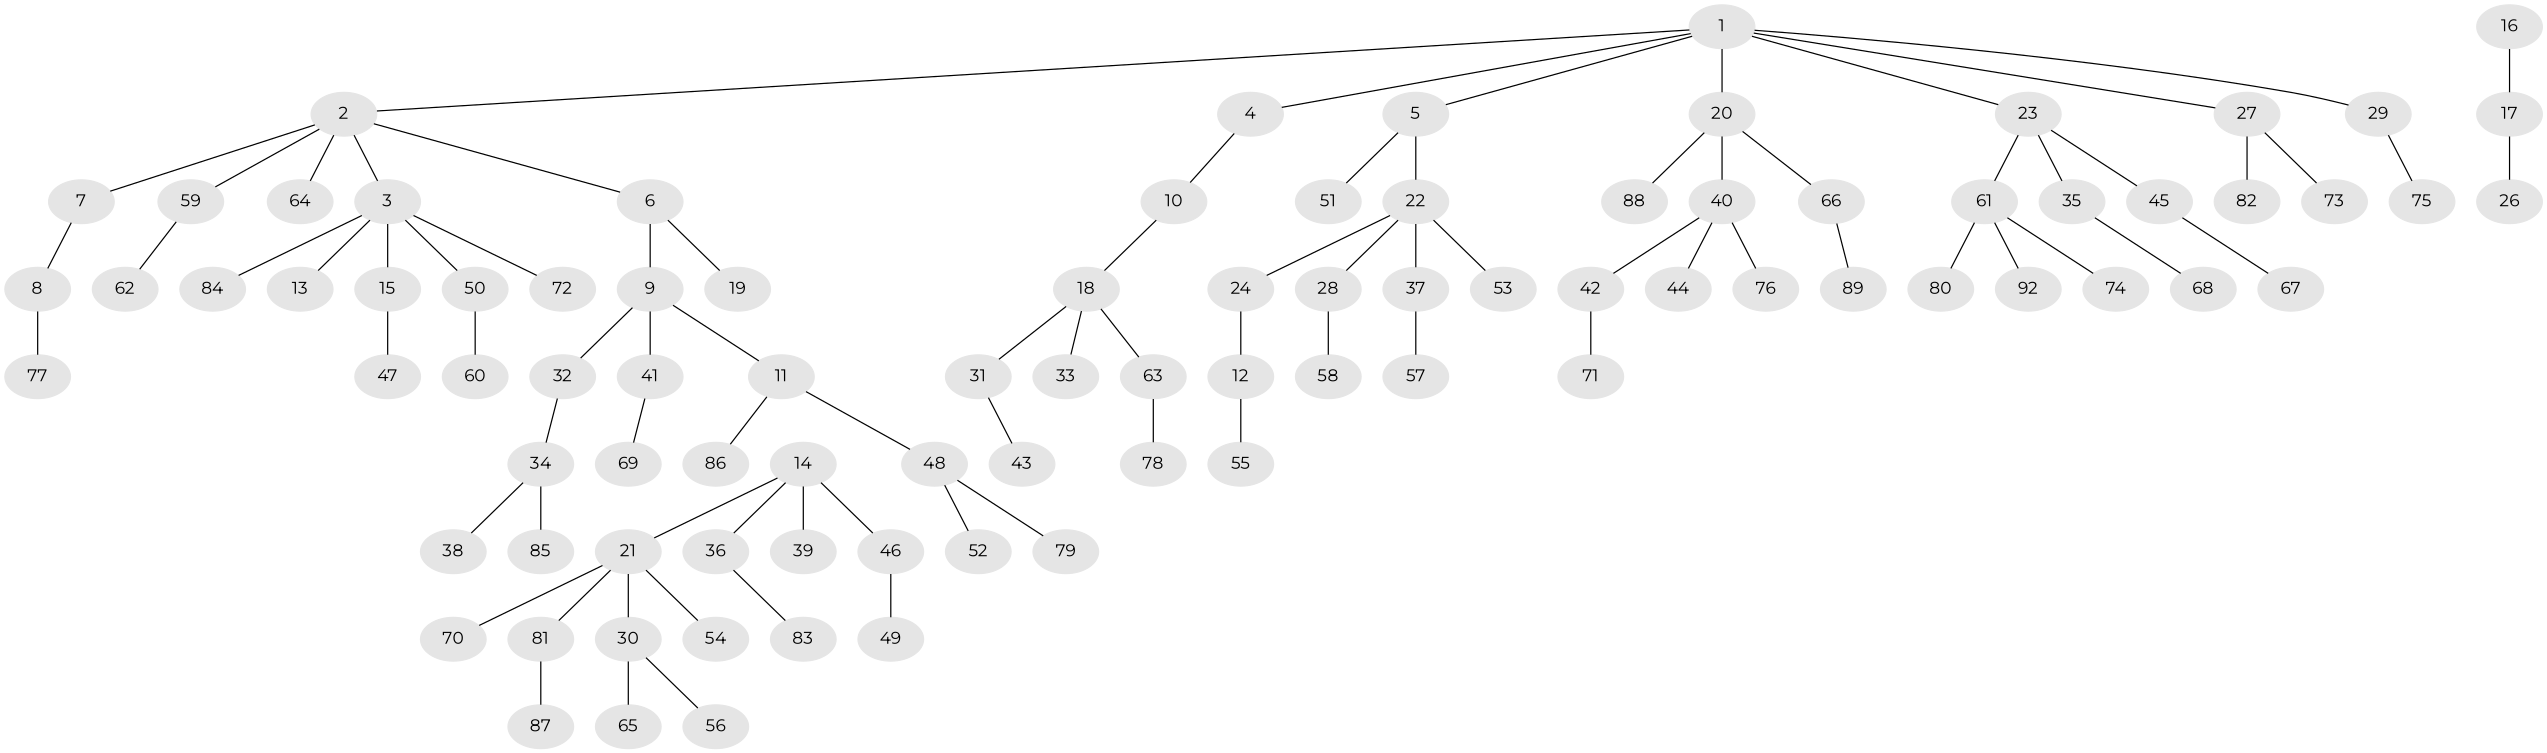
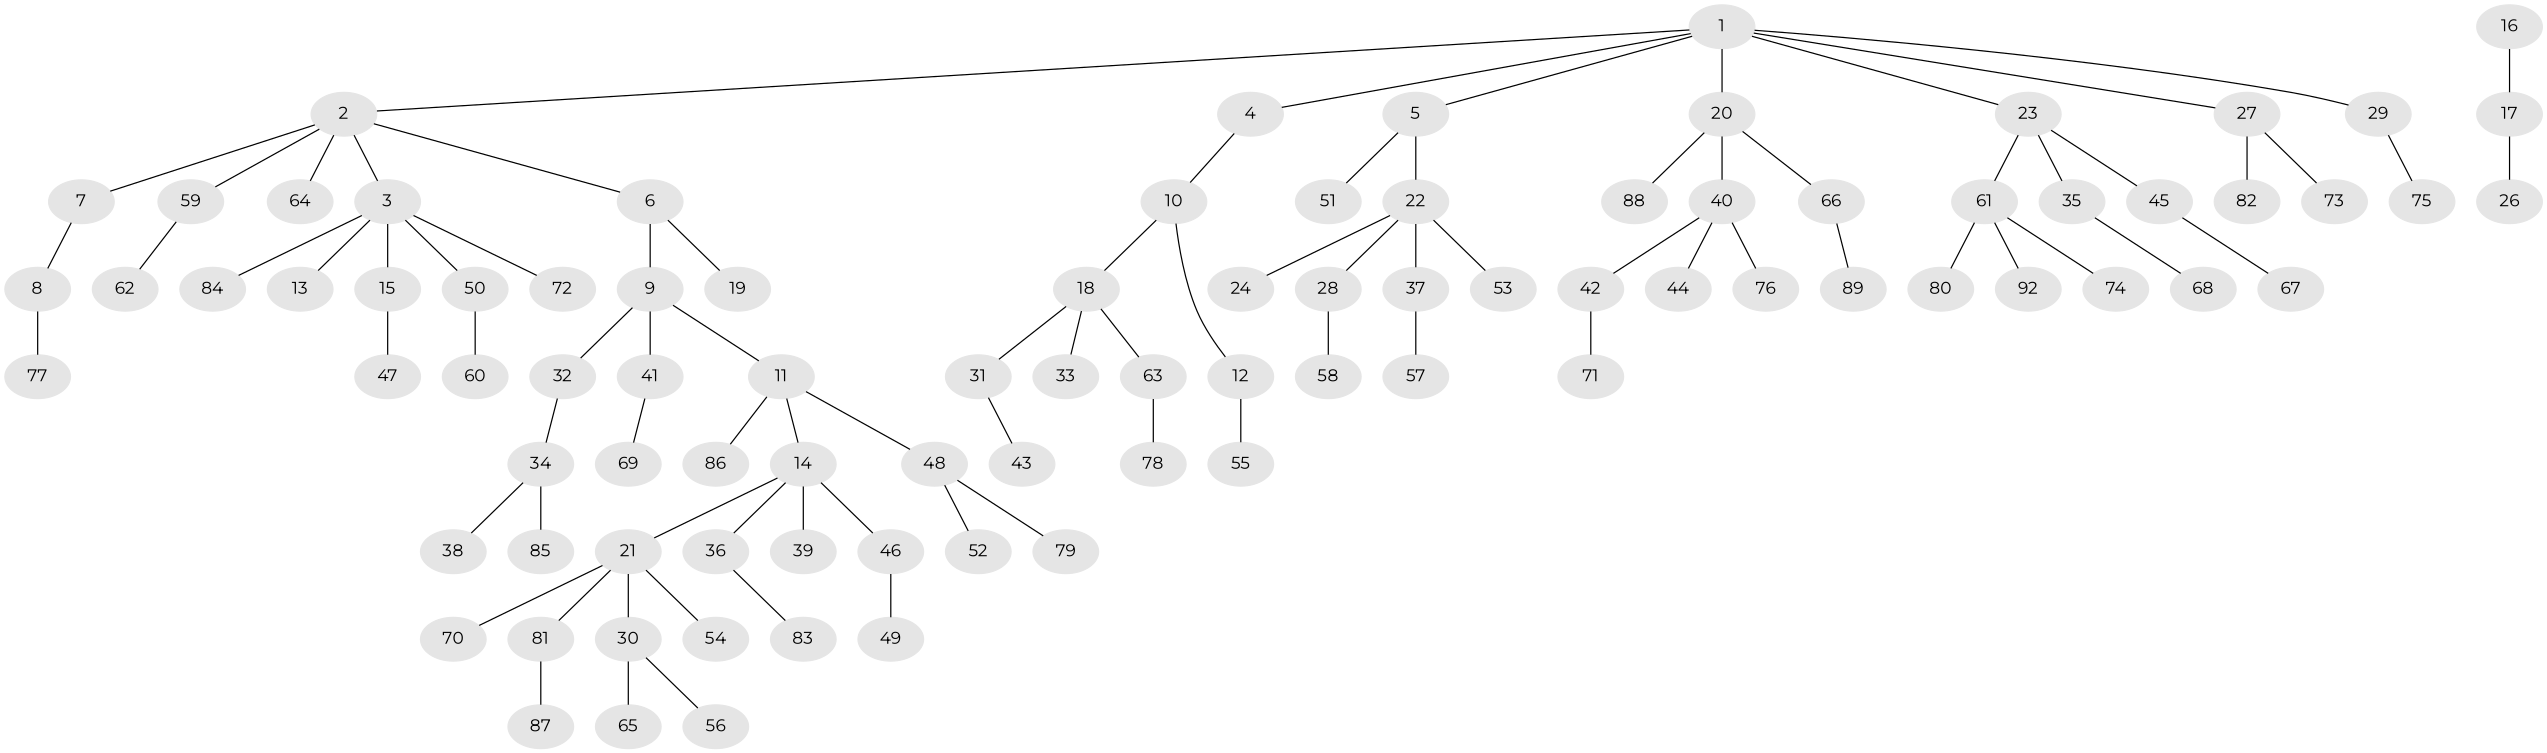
edge "24" -- "12": now "10" -- "12"
edge "11" -- "14": added
